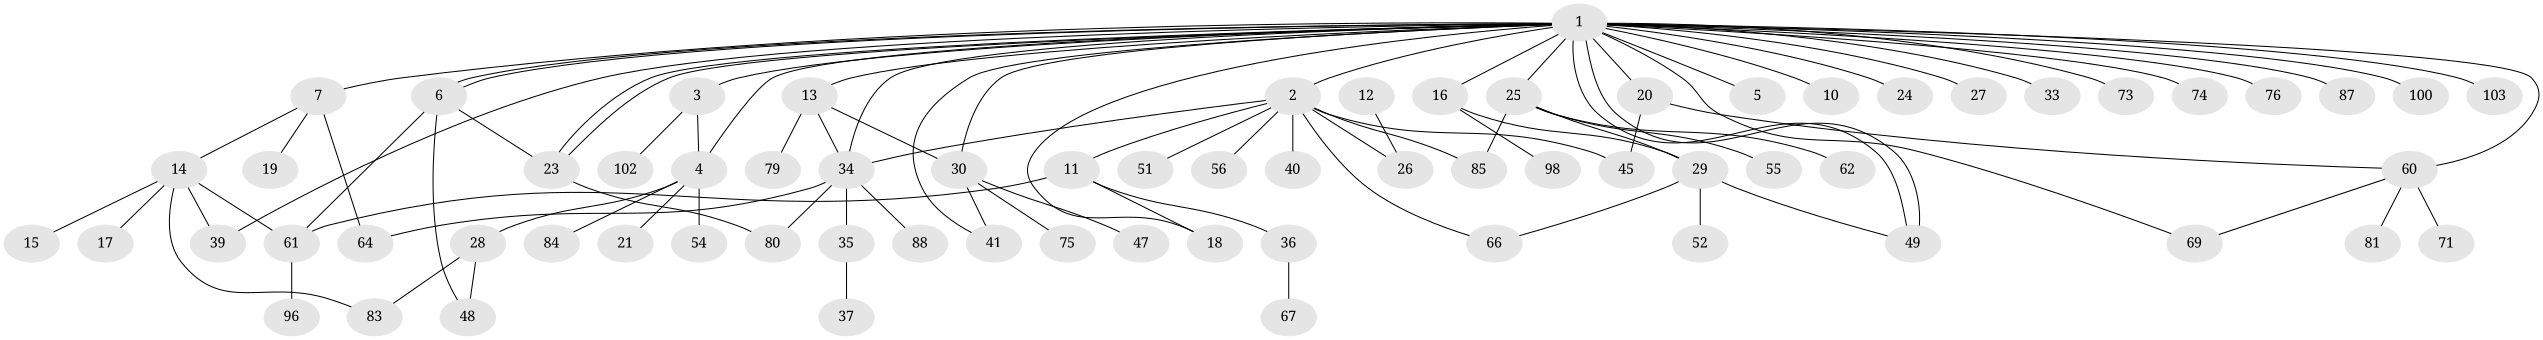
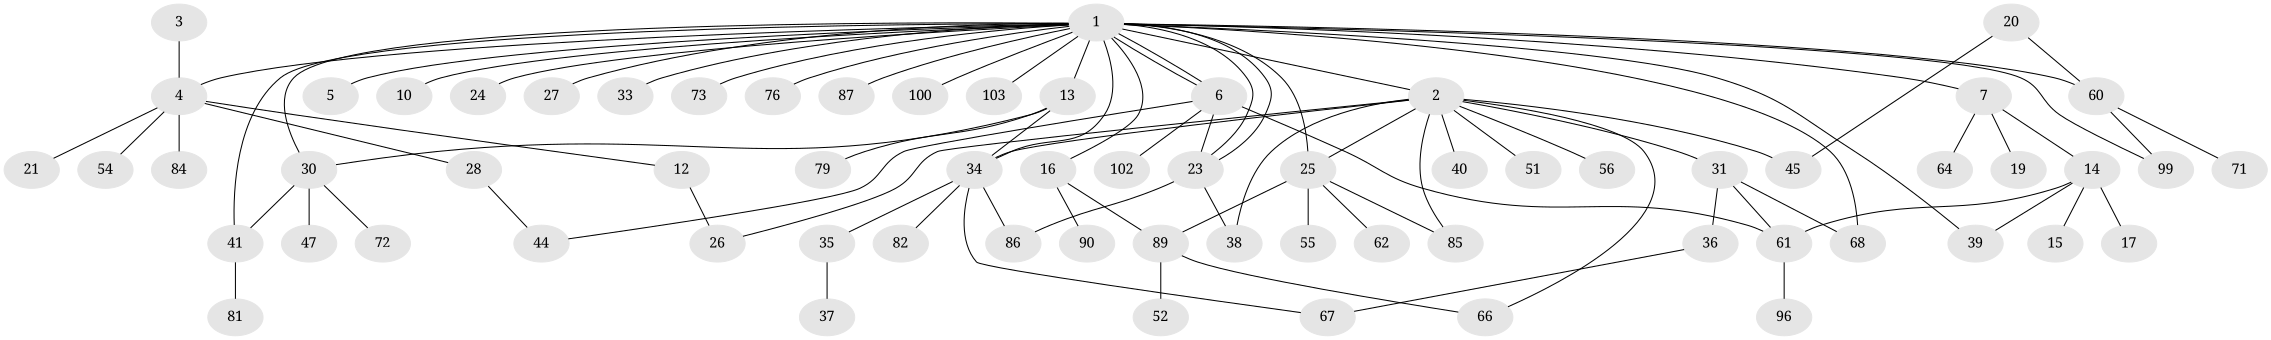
edge "1" -- "3": removed
edge "1" -- "20": removed
node "74": removed
edge "3" -- "102": now "6" -- "102"
edge "2" -- "25": added
edge "4" -- "12": added
node "11": label "11" -> "31"
node "98": label "98" -> "90"
node "29": label "29" -> "89"
edge "60" -- "81": now "41" -- "81"
edge "34" -- "64": now "34" -- "67"
node "80": label "80" -> "86"
node "88": label "88" -> "82"
node "75": label "75" -> "72"
node "18": label "18" -> "68"
node "38": added
node "49": removed
node "69": label "69" -> "99"
node "83": removed
node "48": label "48" -> "44"
